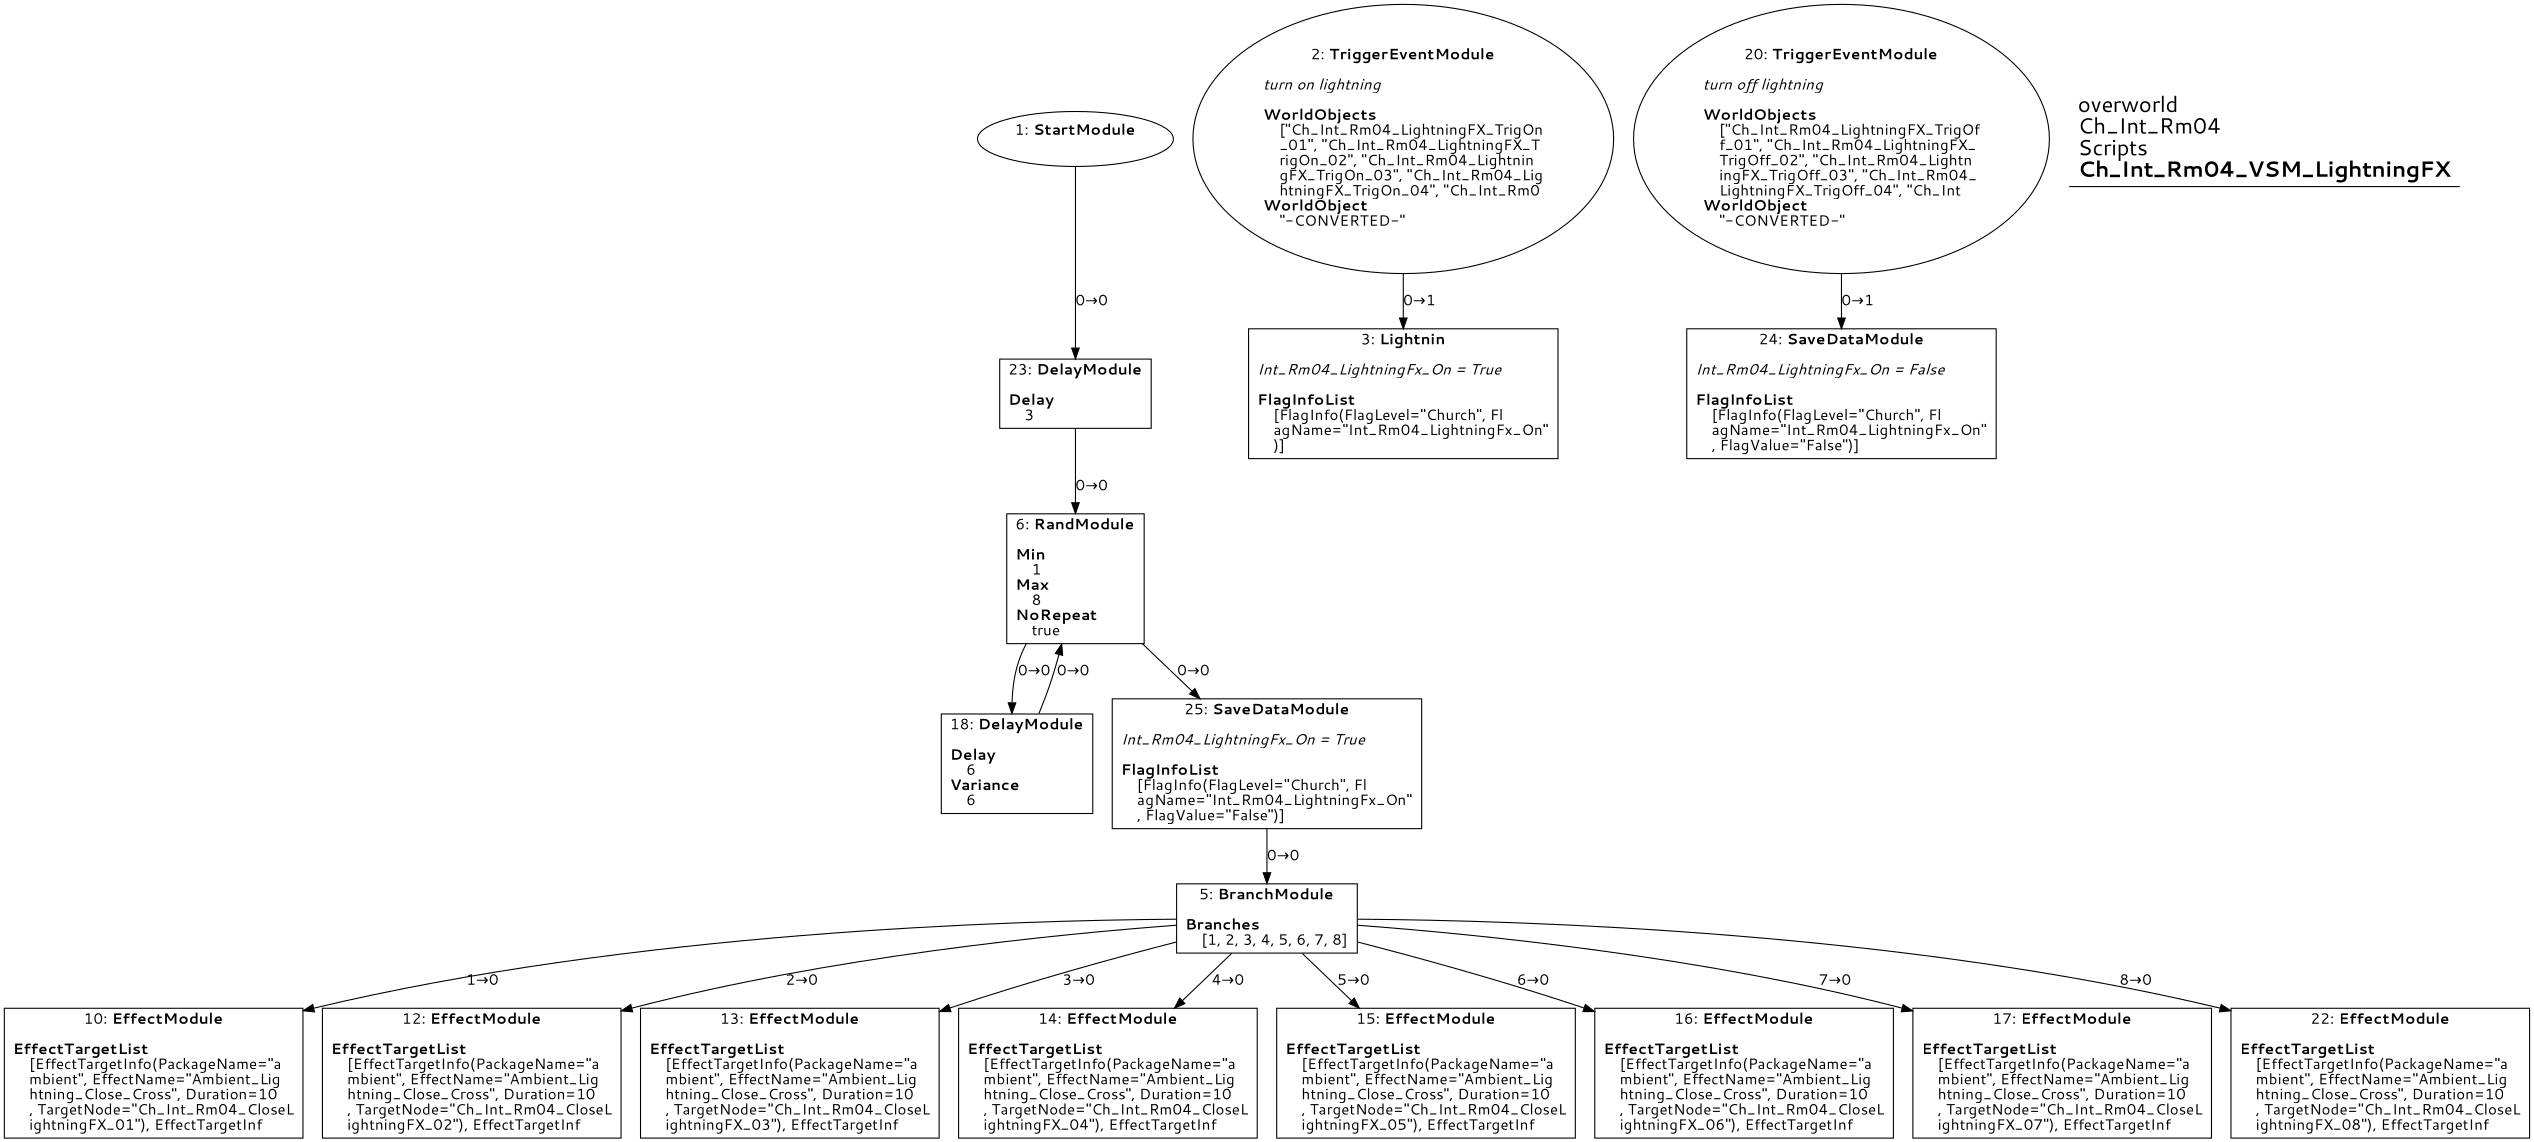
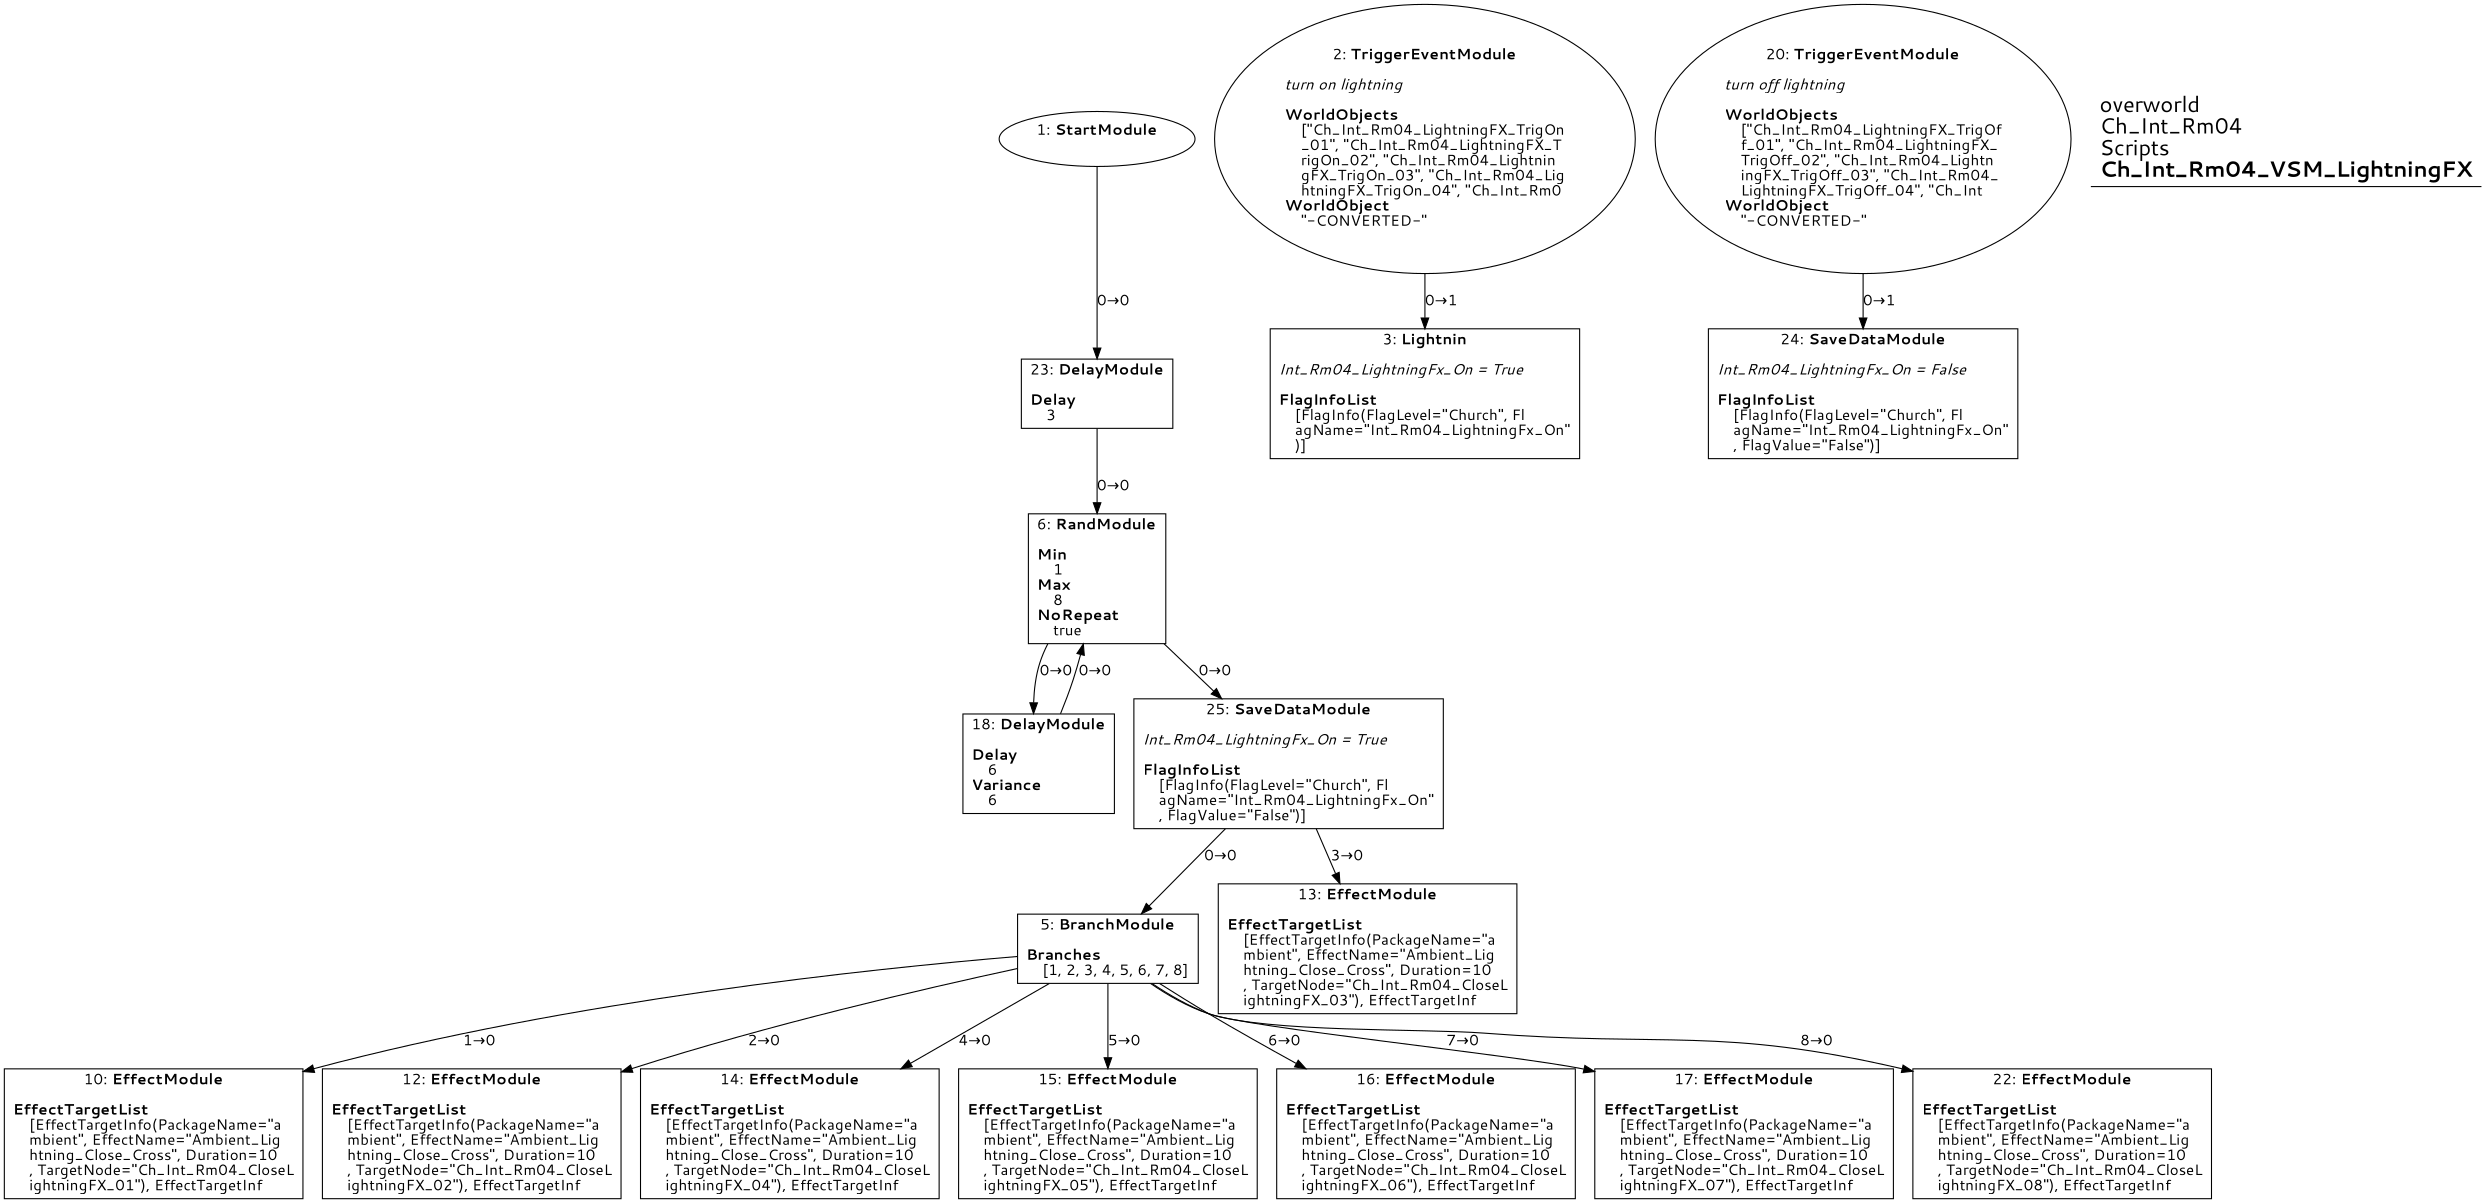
edge "5:" -> "13:": now "25:" -> "13:"
